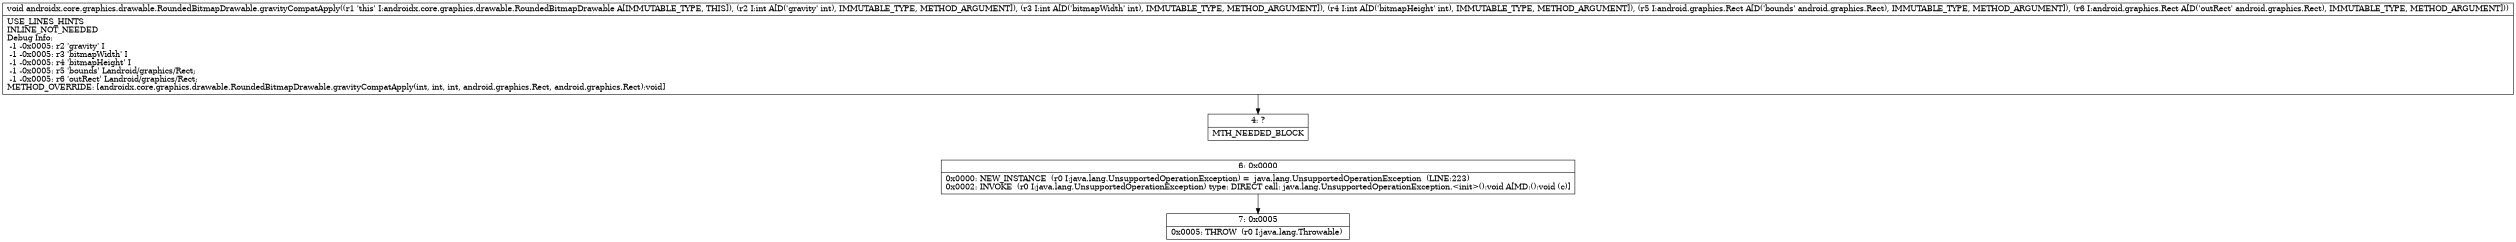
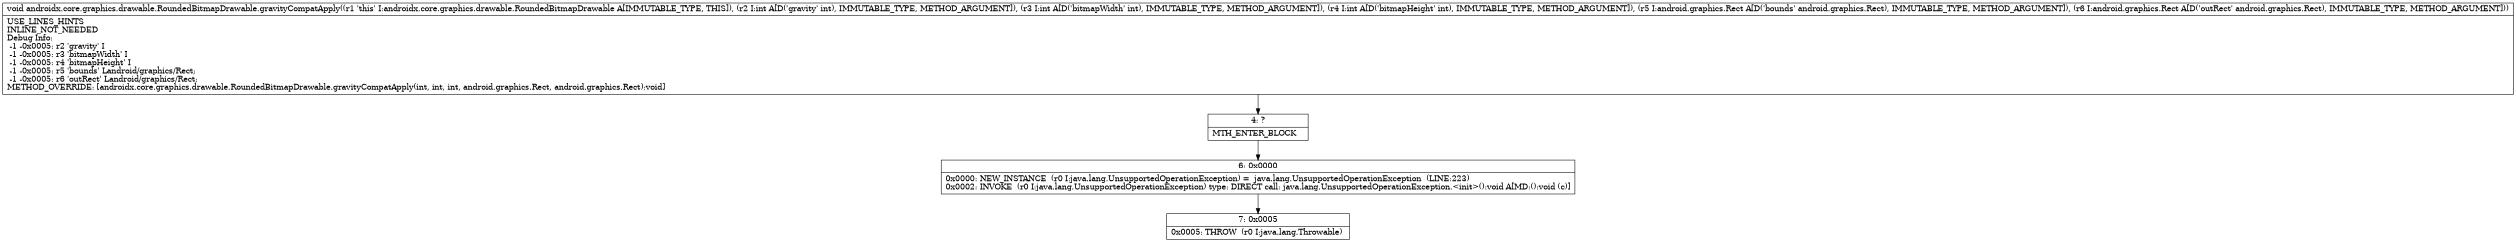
node "4: ?": text "MTH_NEEDED_BLOCK" -> "MTH_ENTER_BLOCK"
edge "4: ?" -> "6: 0x0000": added
